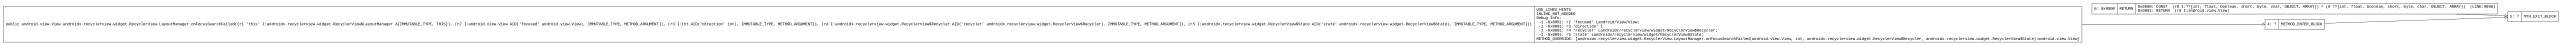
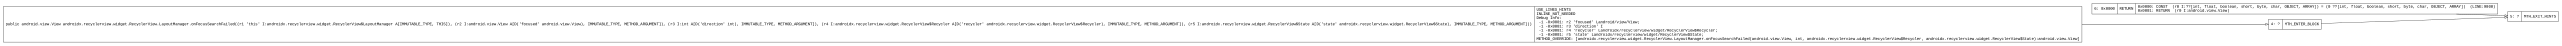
node "5: ?": text "MTH_EXIT_BLOCK" -> "MTH_EXIT_HINTS"
node "4: ?": text "METHOD_ENTER_BLOCK" -> "MTH_ENTER_BLOCK"
